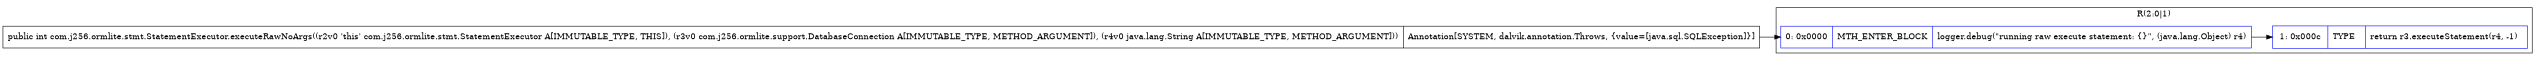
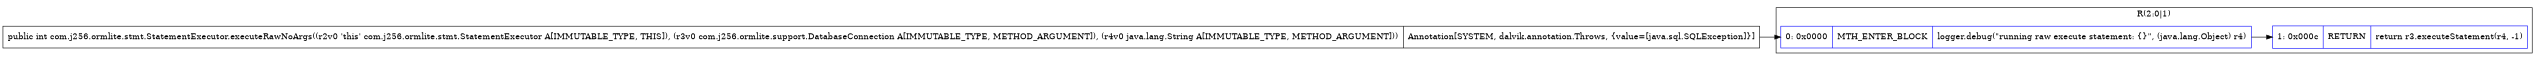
node "1: 0x000c": text "TYPE" -> "RETURN"
